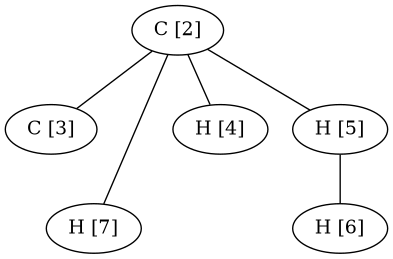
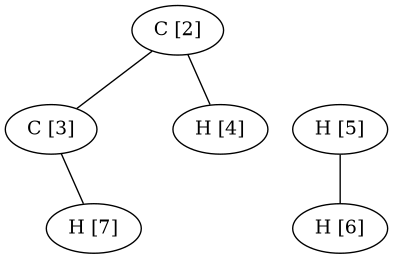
edge "C [2]" -- "H [5]": removed
edge "C [2]" -- "H [7]": now "C [3]" -- "H [7]"
